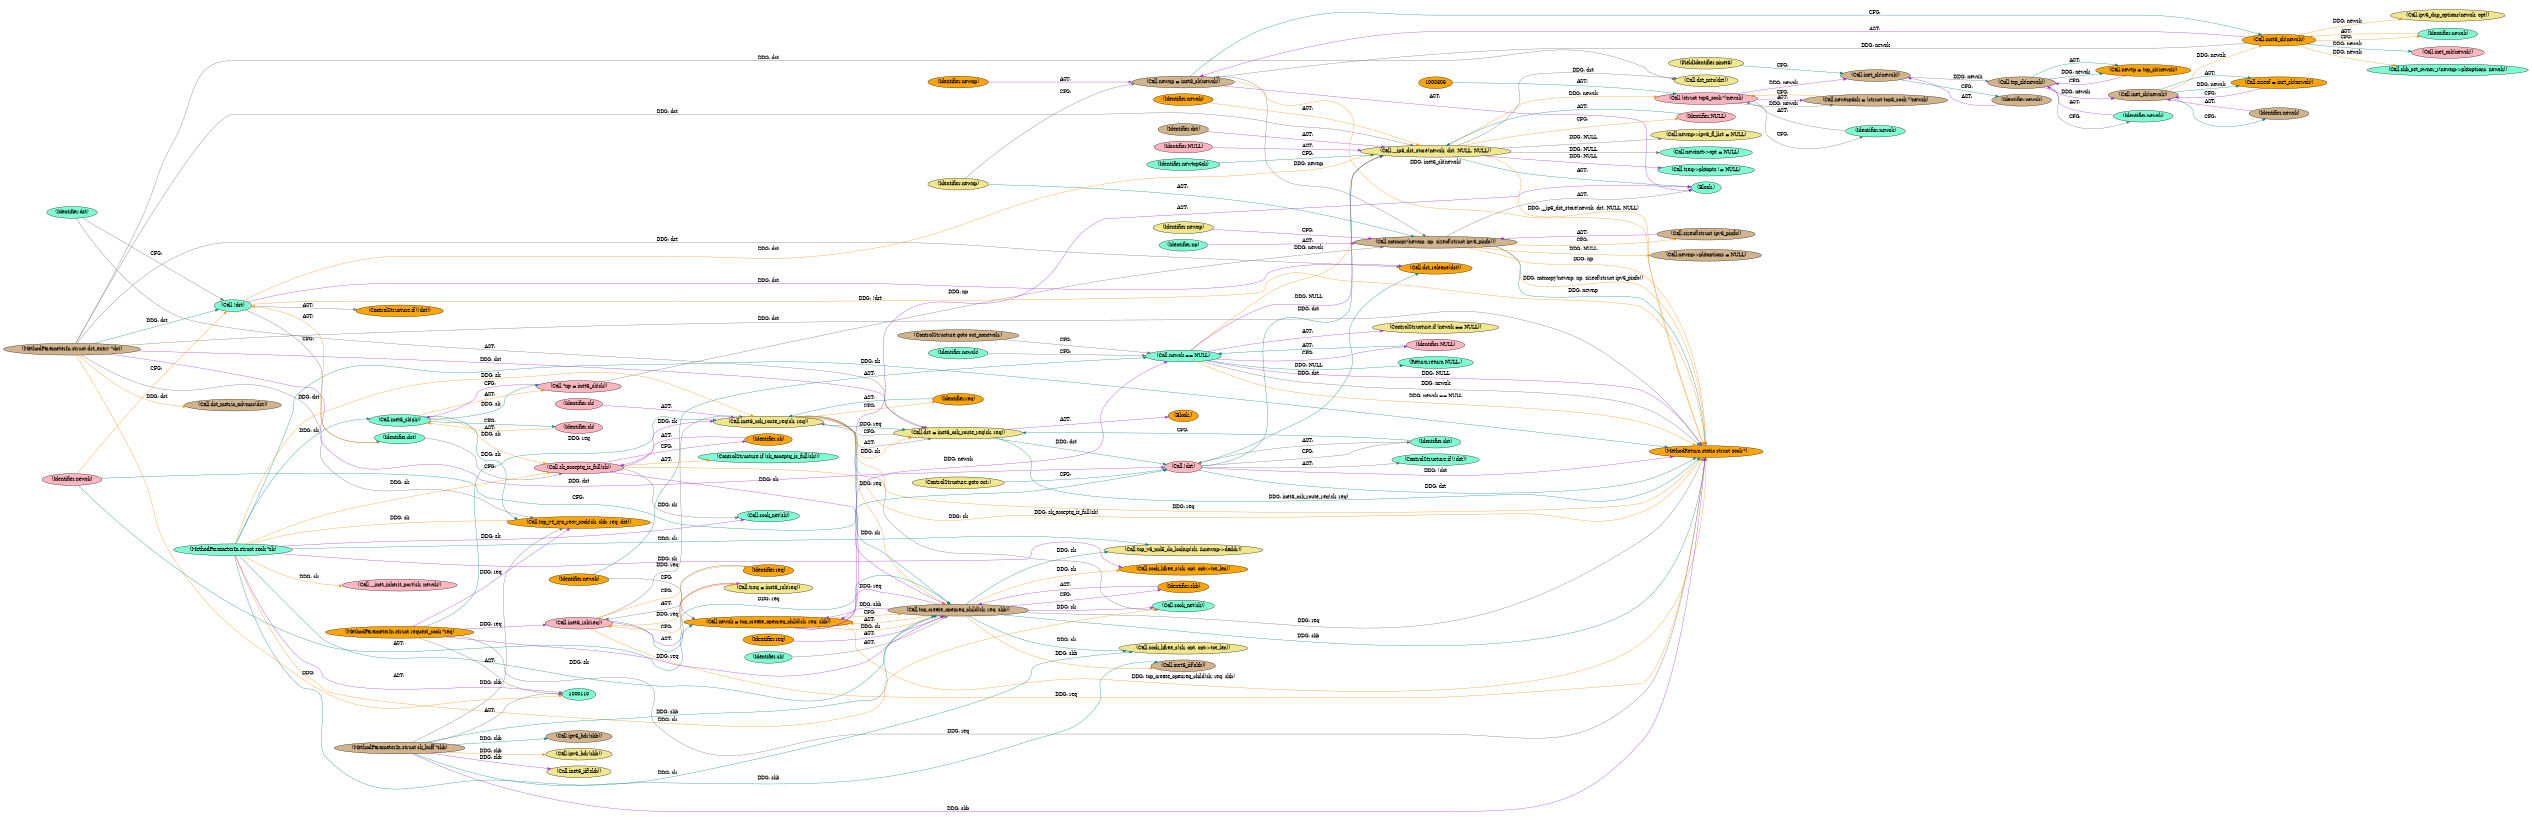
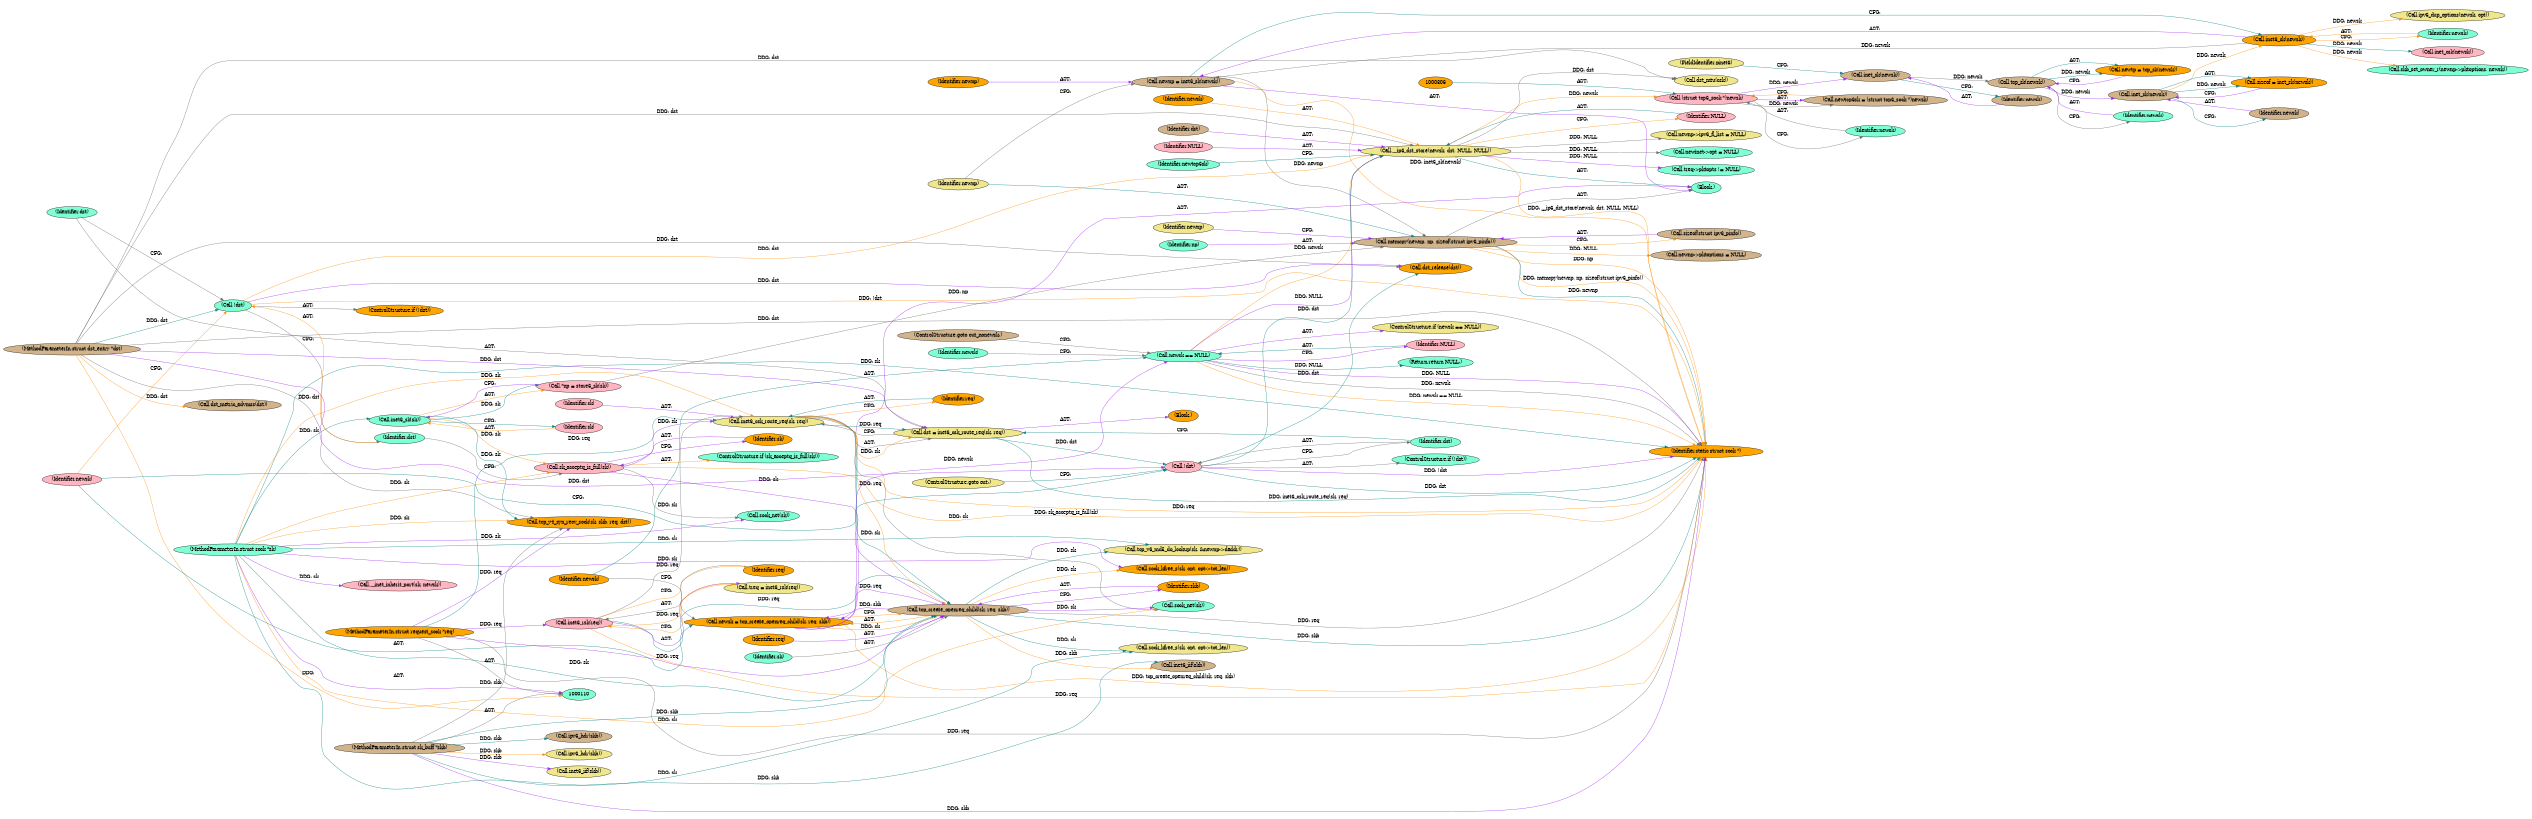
node "(Call,dst_mtu(dst))": label "(Call,dst_mtu(dst))" -> "(Call,dst_mtu(csk))"
node "(Call,*np = inet6_sk(sk))": label "(Call,*np = inet6_sk(sk))" -> "(Call,*np = store6_sk(sk))"
node "(MethodReturn,static struct sock *)": label "(MethodReturn,static struct sock *)" -> "(Identifier,static struct sock *)"
edge "(MethodParameterIn,struct sock *sk)" -> "(Call,__inet_inherit_port(sk, newsk))": color darkorange -> purple
